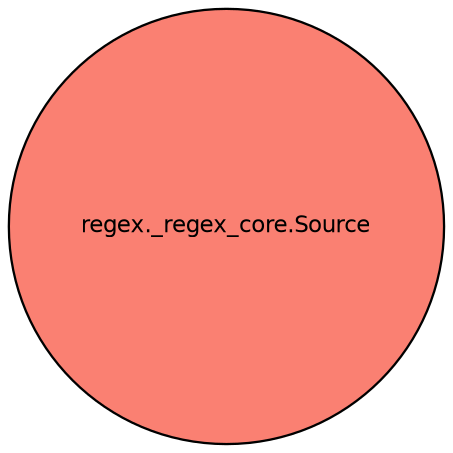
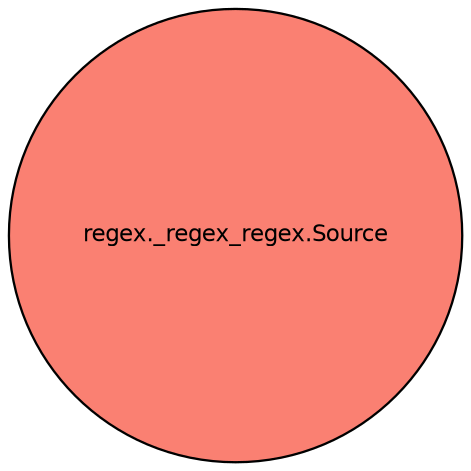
node "regex._regex_core.Source": label "regex._regex_core.Source" -> "regex._regex_regex.Source"
